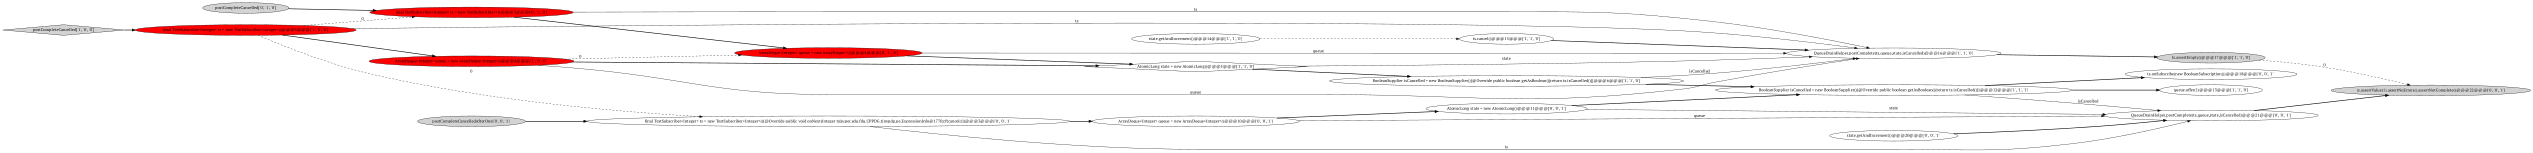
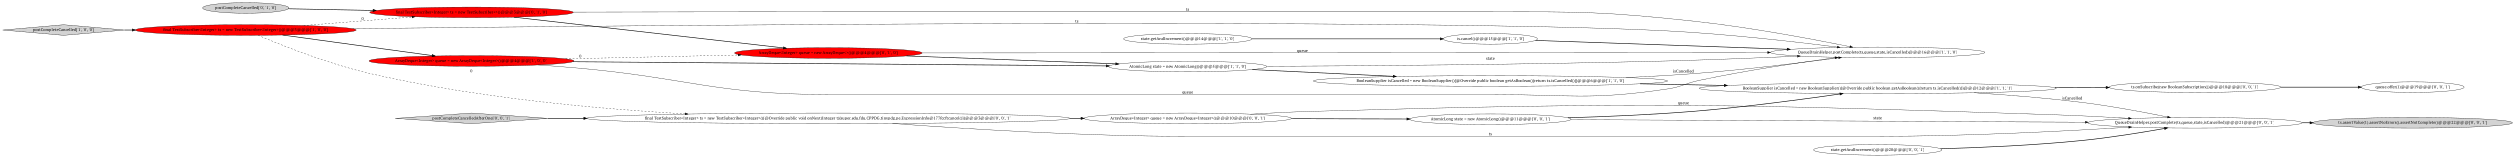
edge "state.getAndIncrement()@@@14@@@['1', '1', '0']" -> "ts.cancel()@@@15@@@['1', '1', '0']": style dashed -> bold
node "ts.assertEmpty()@@@17@@@['1', '1', '0']": removed
node "AtomicLong state = new AtomicLong()@@@5@@@['1', '1', '0']": shape diamond -> ellipse
node "queue.offer(1)@@@19@@@['0', '0', '1']": added
node "queue.offer(1)@@@13@@@['1', '1', '0']": removed
node "postCompleteCancelledAfterOne['0', '0', '1']": shape ellipse -> diamond
